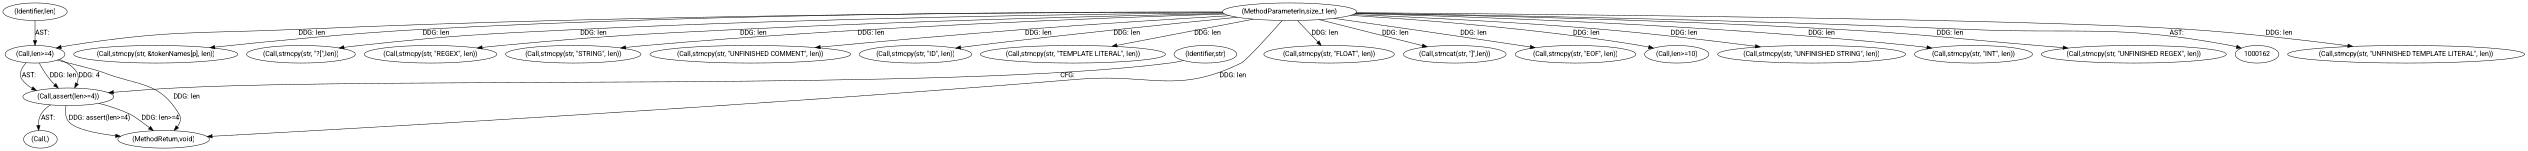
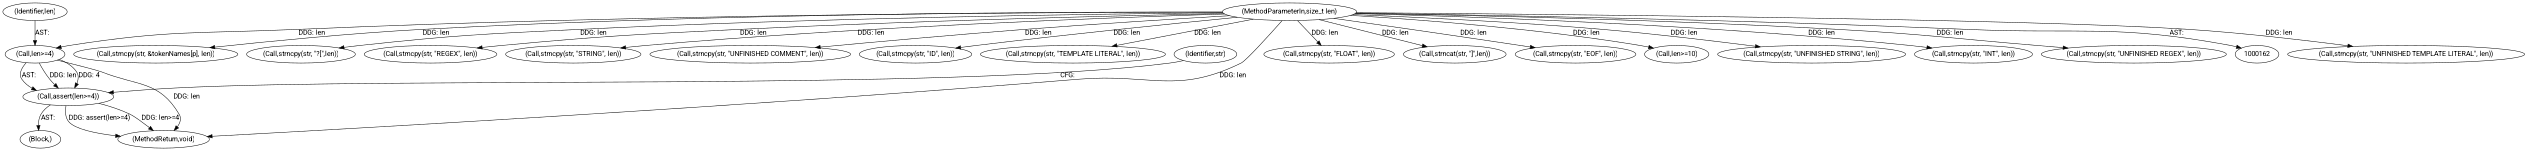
node "(Call,)": label "(Call,)" -> "(Block,)"
